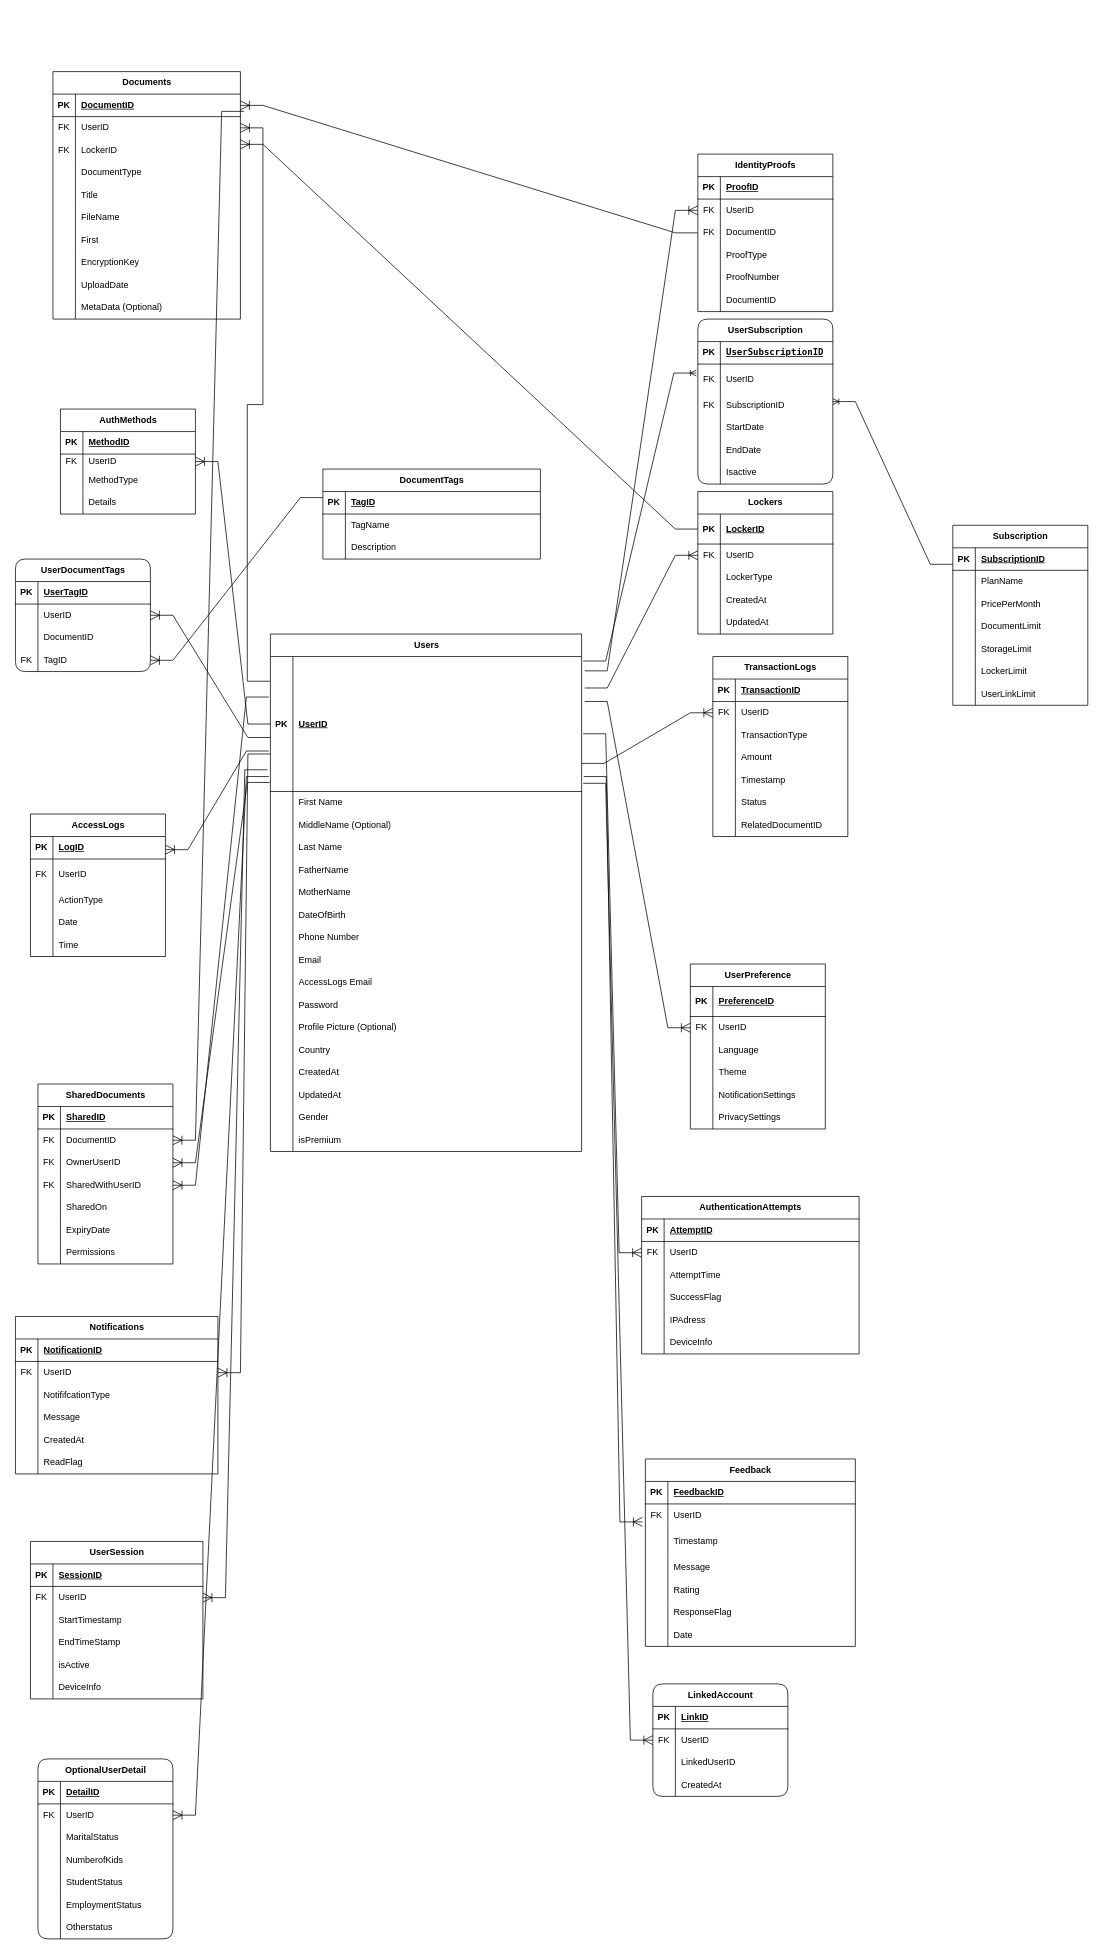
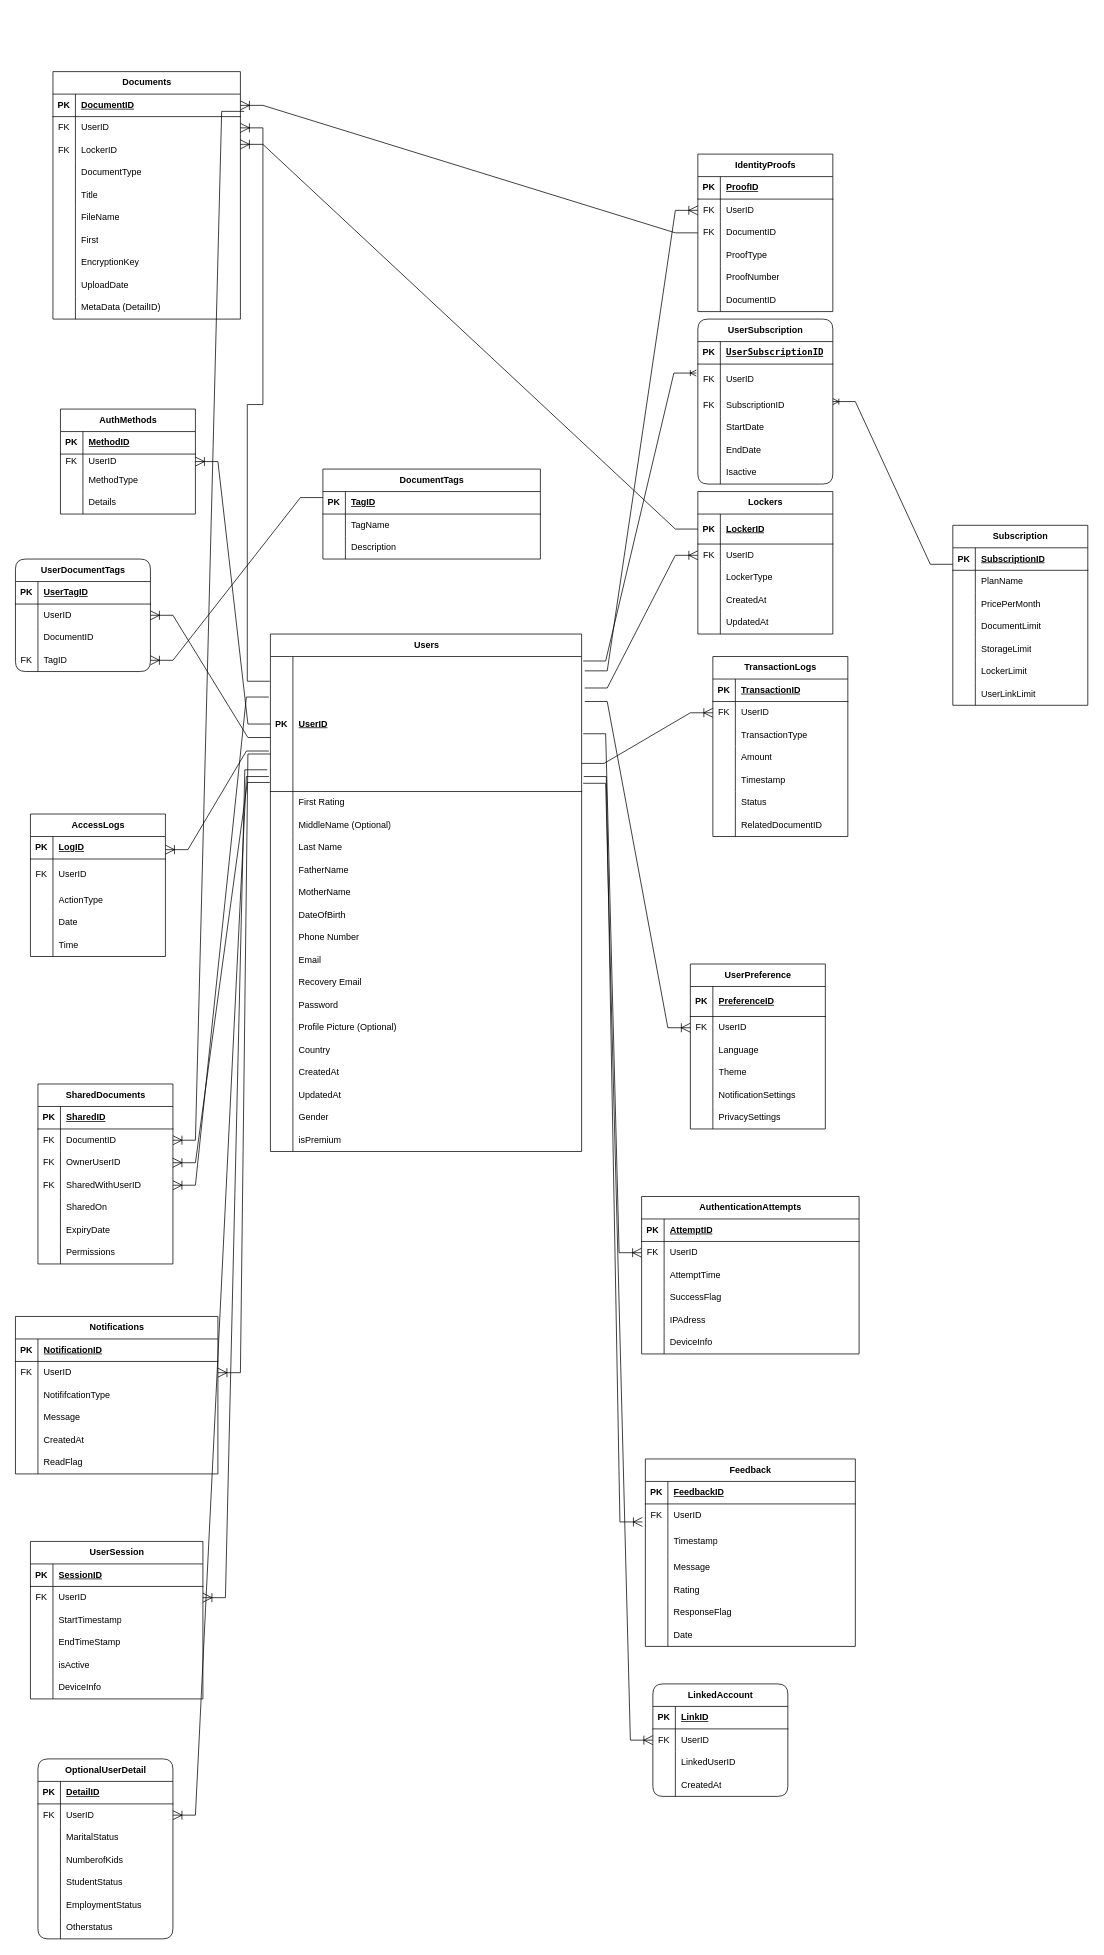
node "MetaData (Optional)": label "MetaData (Optional)" -> "MetaData (DetailID)"
node "First Name": label "First Name" -> "First Rating"
node "AccessLogs Email": label "AccessLogs Email" -> "Recovery Email"
